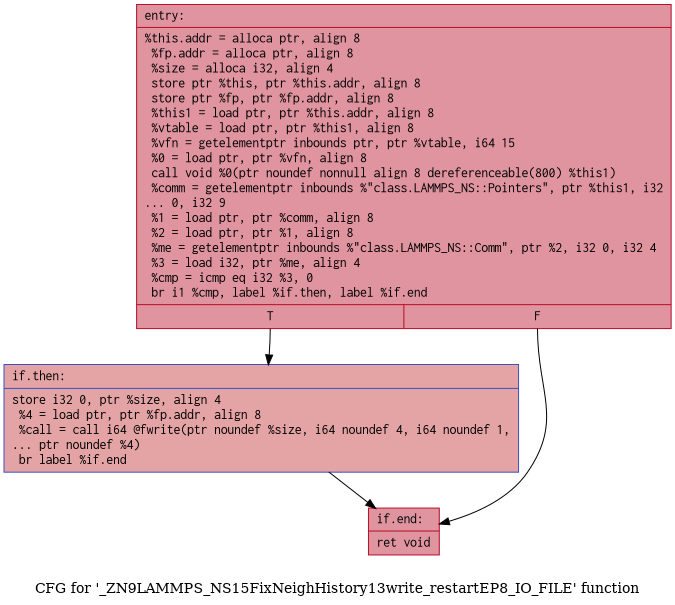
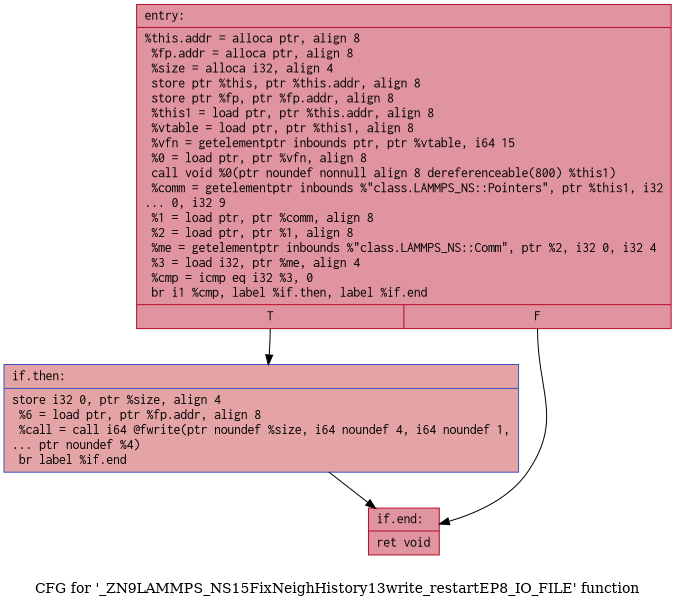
node "if.then:": text "%4 = load ptr, ptr %fp.addr, align 8" -> "%6 = load ptr, ptr %fp.addr, align 8"
